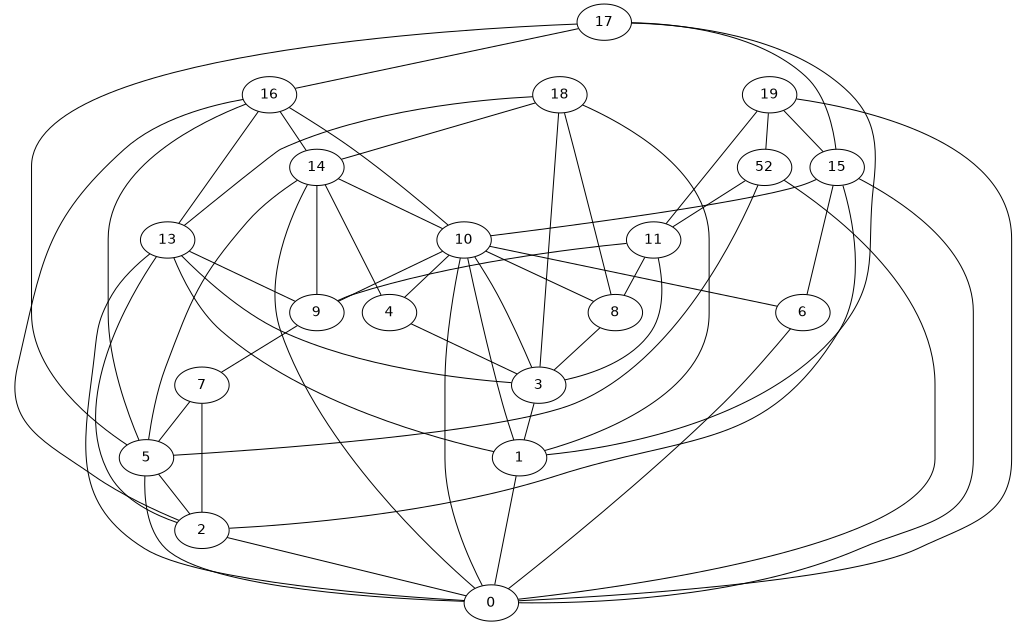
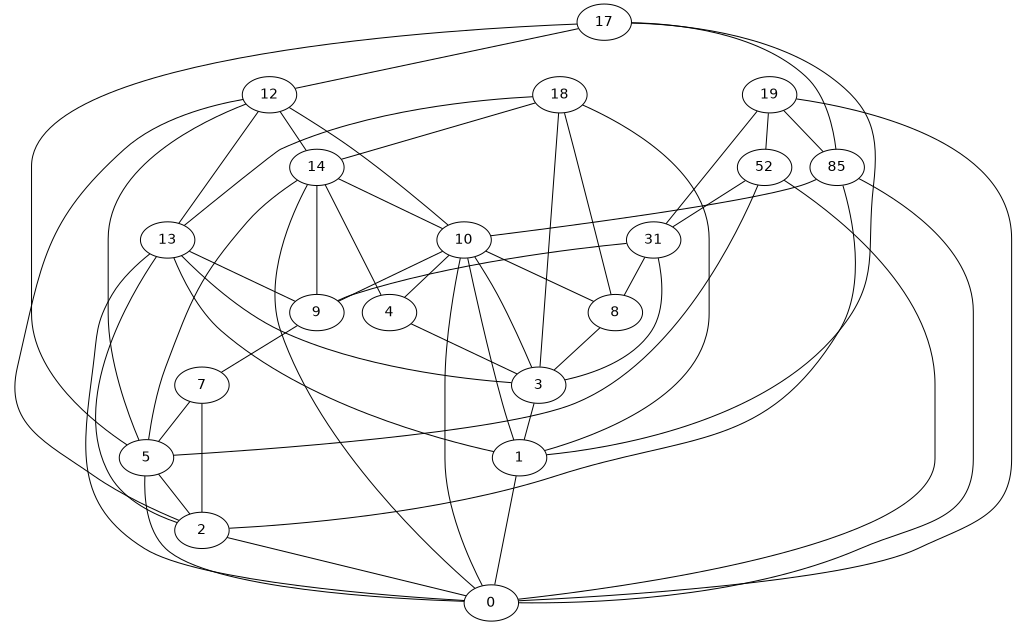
node "16": label "16" -> "12"
node "15": label "15" -> "85"
node "11": label "11" -> "31"
node "6": removed
